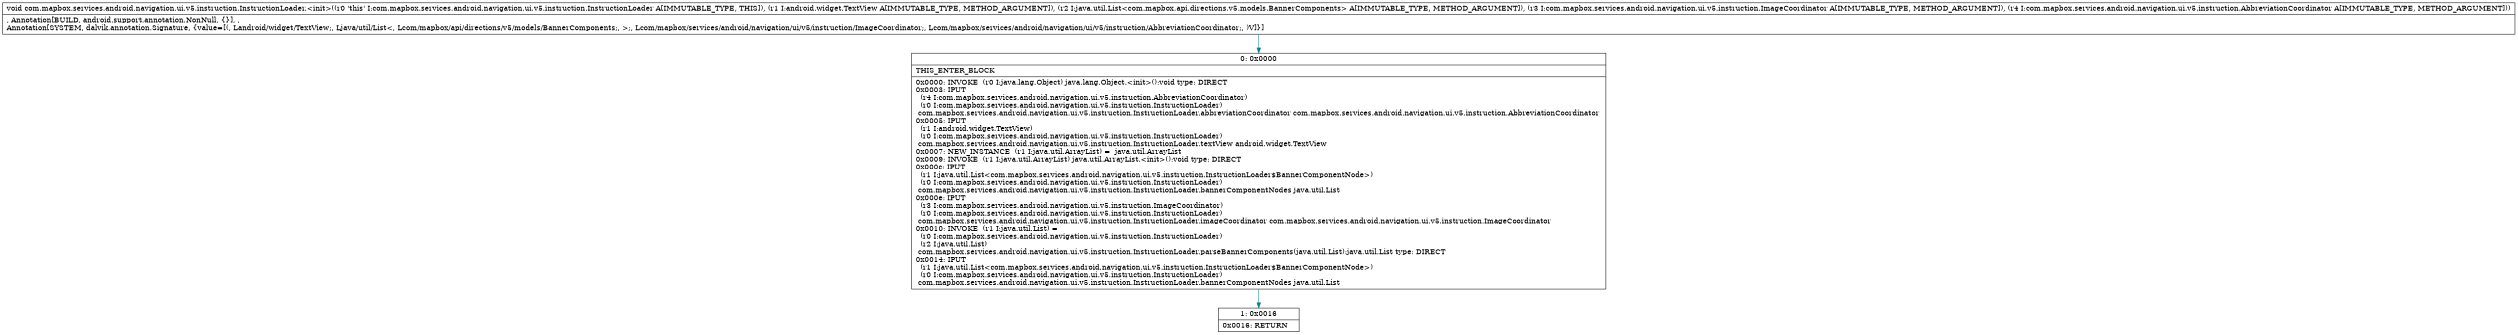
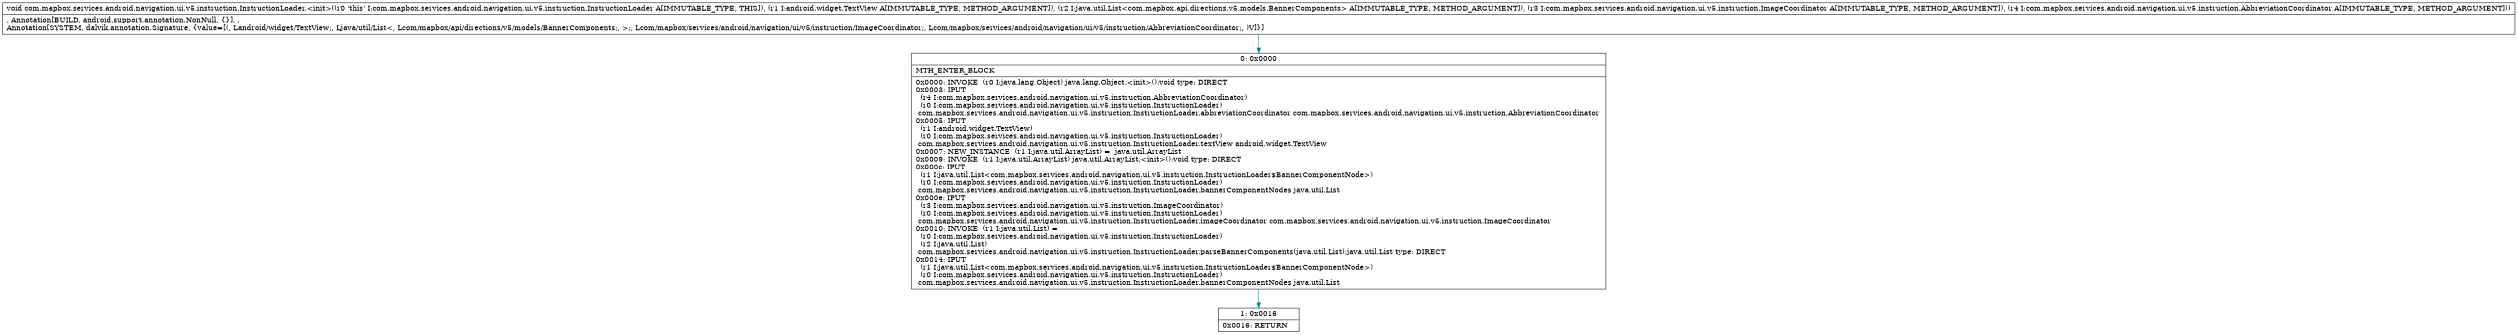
node "0: 0x0000": text "THIS_ENTER_BLOCK" -> "MTH_ENTER_BLOCK"
